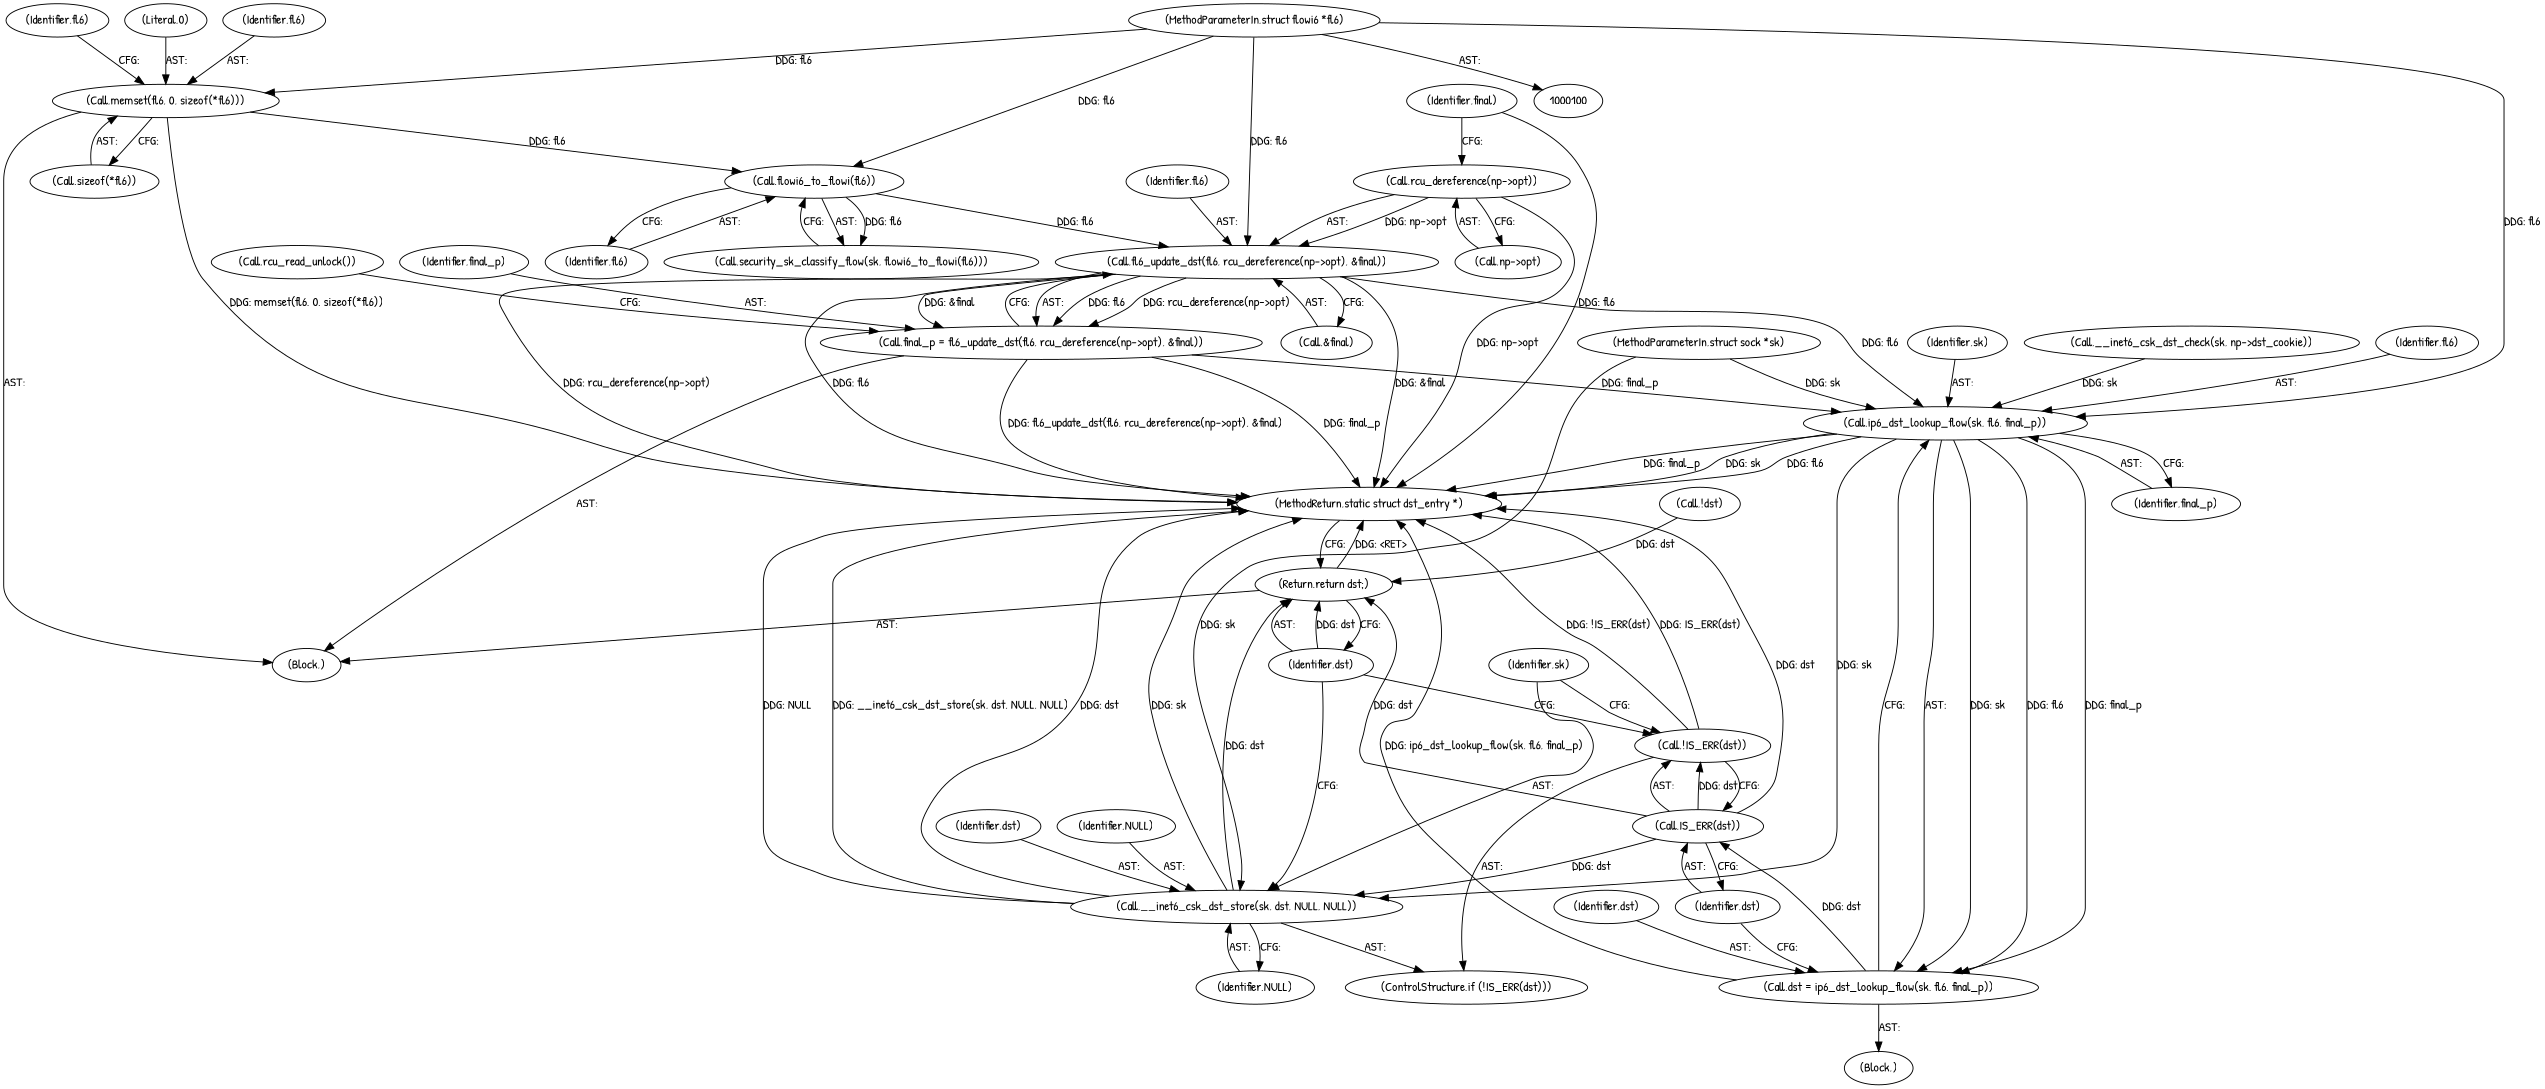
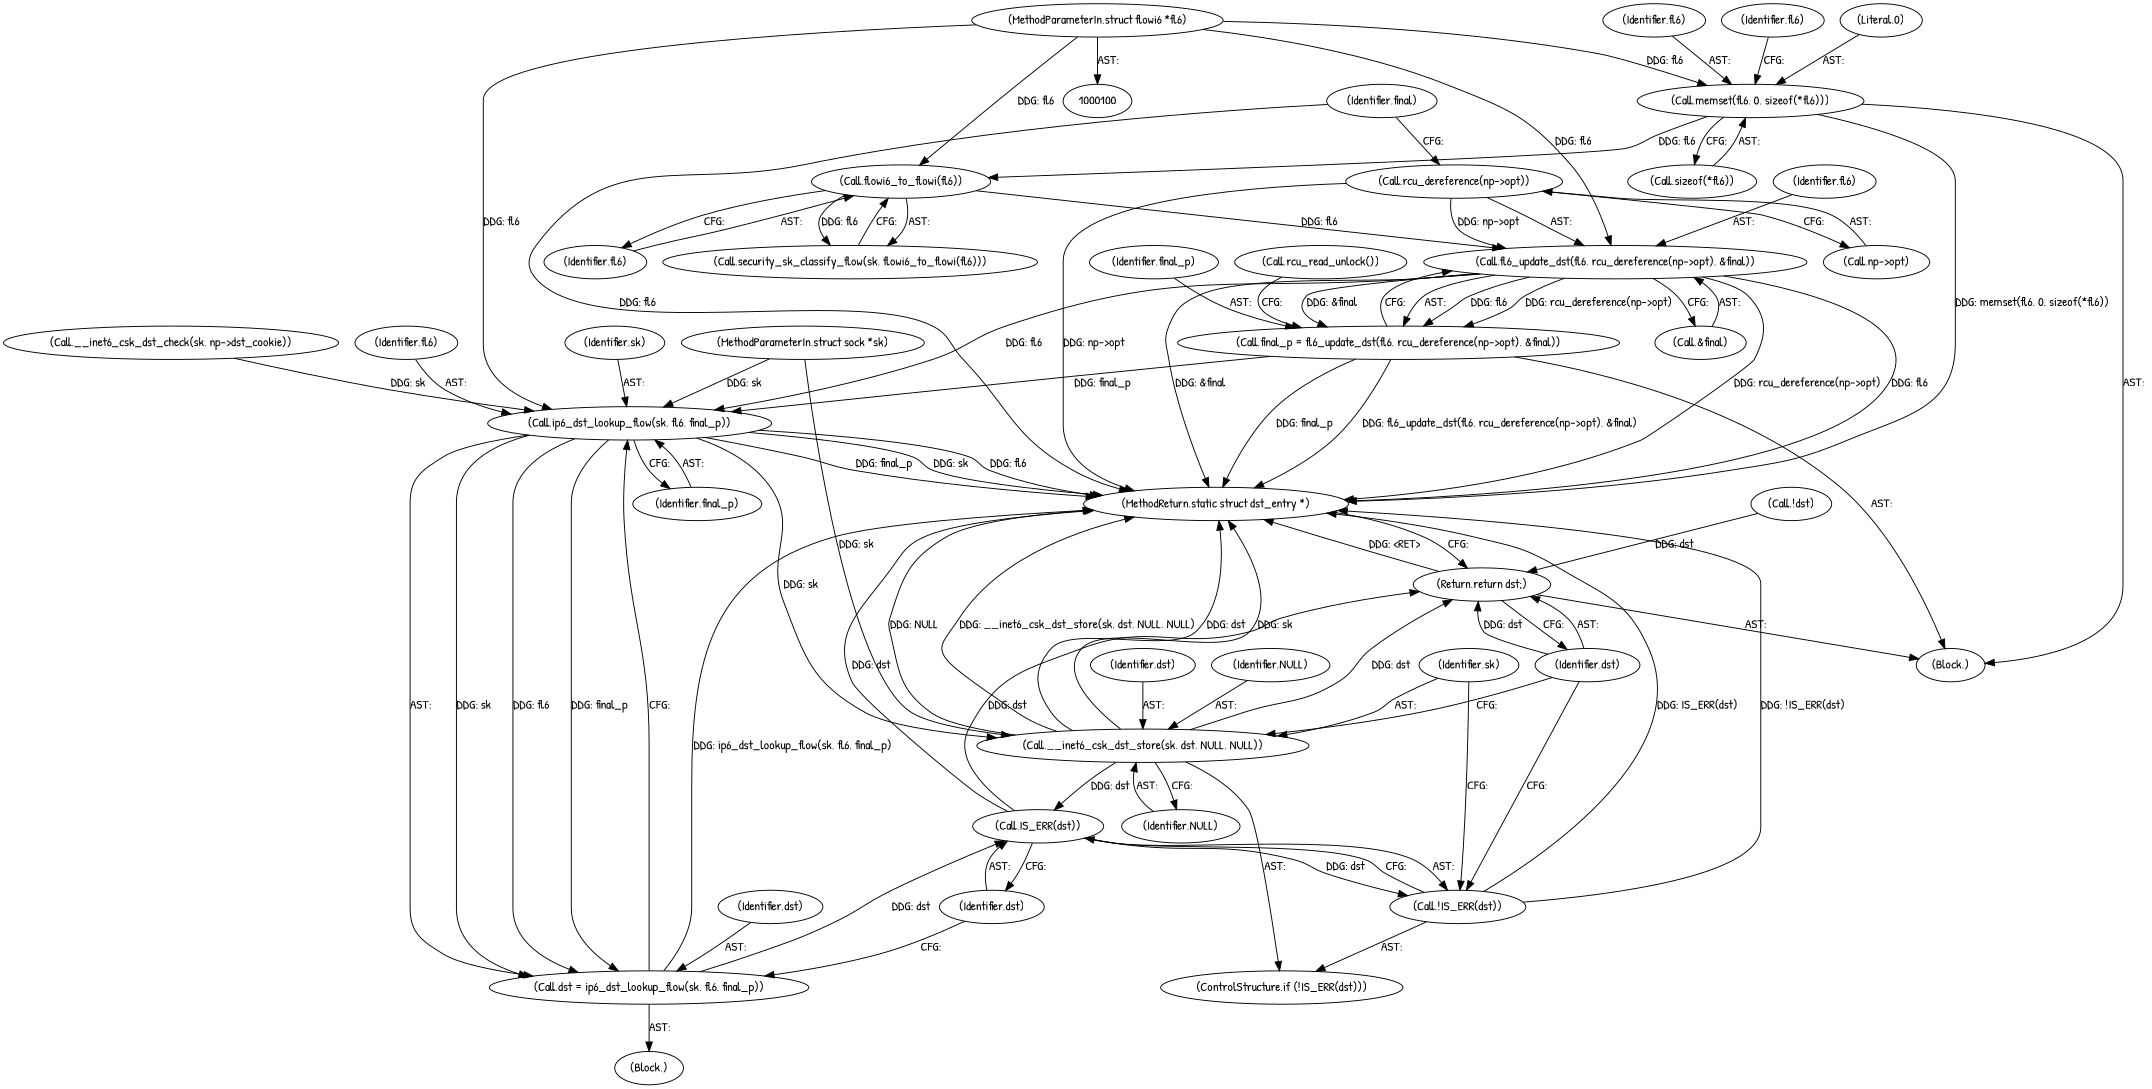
edge "(Call,IS_ERR(dst))" -> "(Call,__inet6_csk_dst_store(sk, dst, NULL, NULL))": reversed
